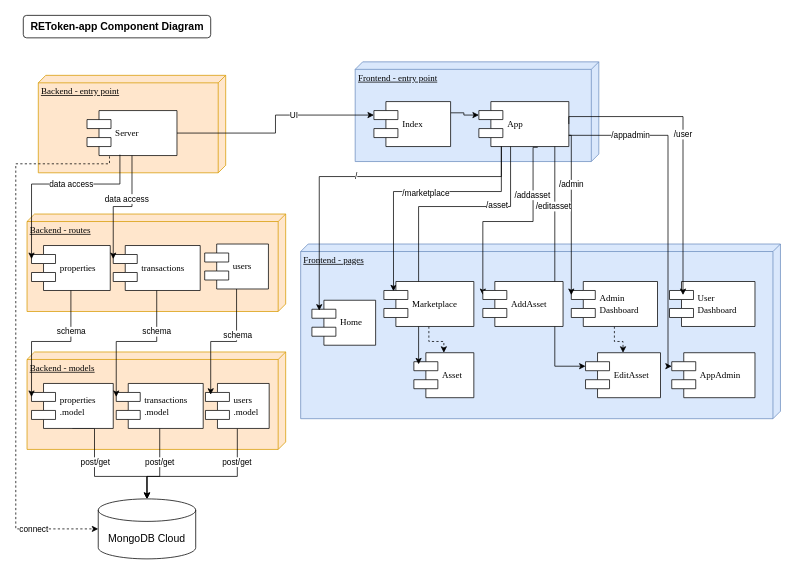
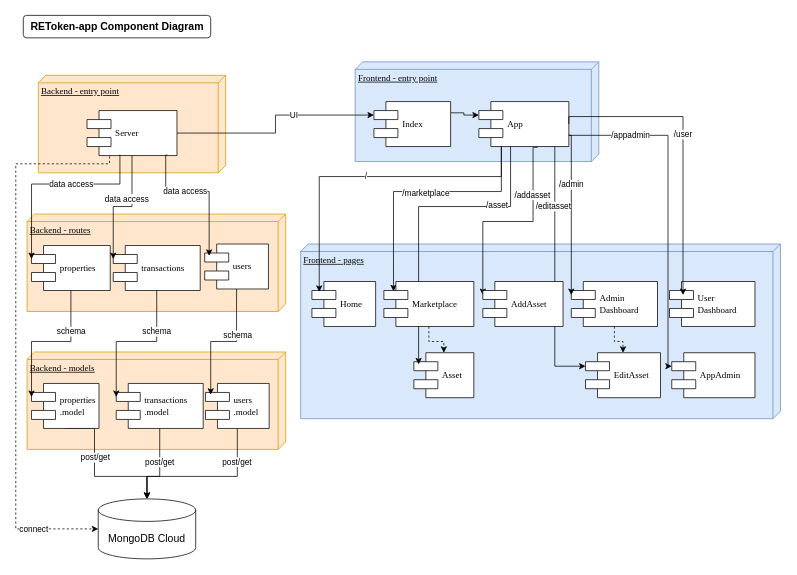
edge "Server" -> "users": added, label "data access"
node "Home": moved (344, 323) -> (344, 304)
node "properties .model": size 82x45 -> 68x45
